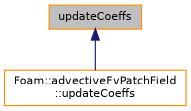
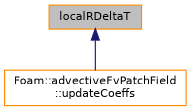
node "updateCoeffs": label "updateCoeffs" -> "localRDeltaT"
